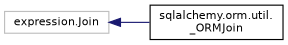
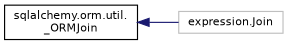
edge "sqlalchemy.orm.util. _ORMJoin" -> "expression.Join": reversed
